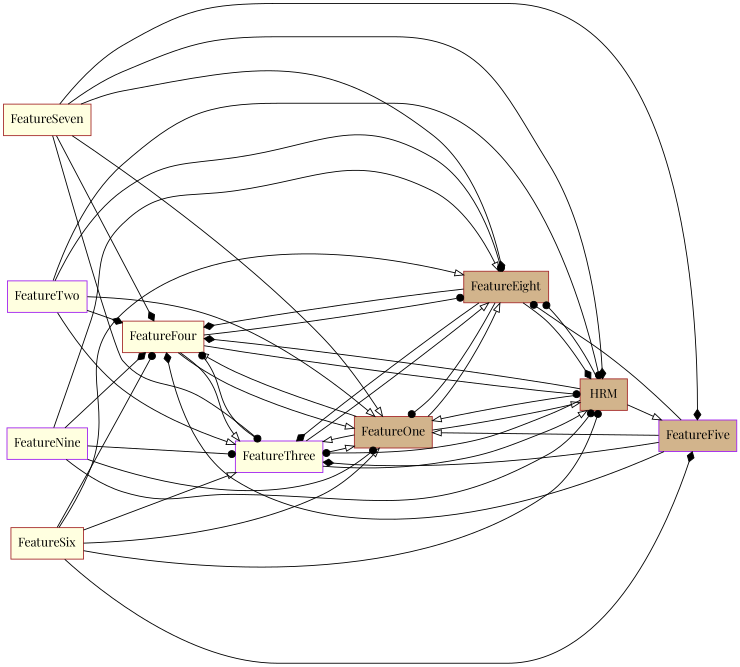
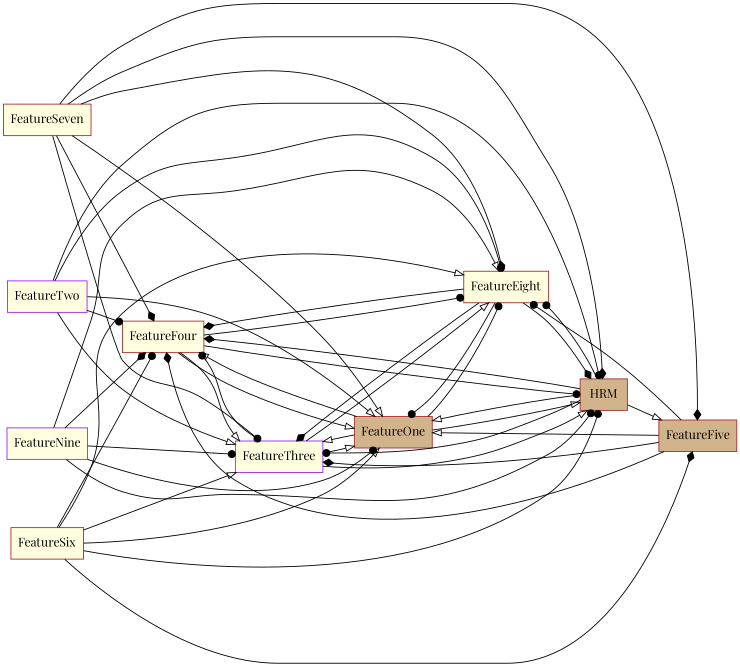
node "FeatureEight": fillcolor tan -> lightyellow
edge "FeatureTwo" -> "FeatureFour": arrowhead diamond -> dot
edge "FeatureOne" -> "FeatureEight": arrowhead onormal -> dot
node "FeatureFive": color purple -> brown
